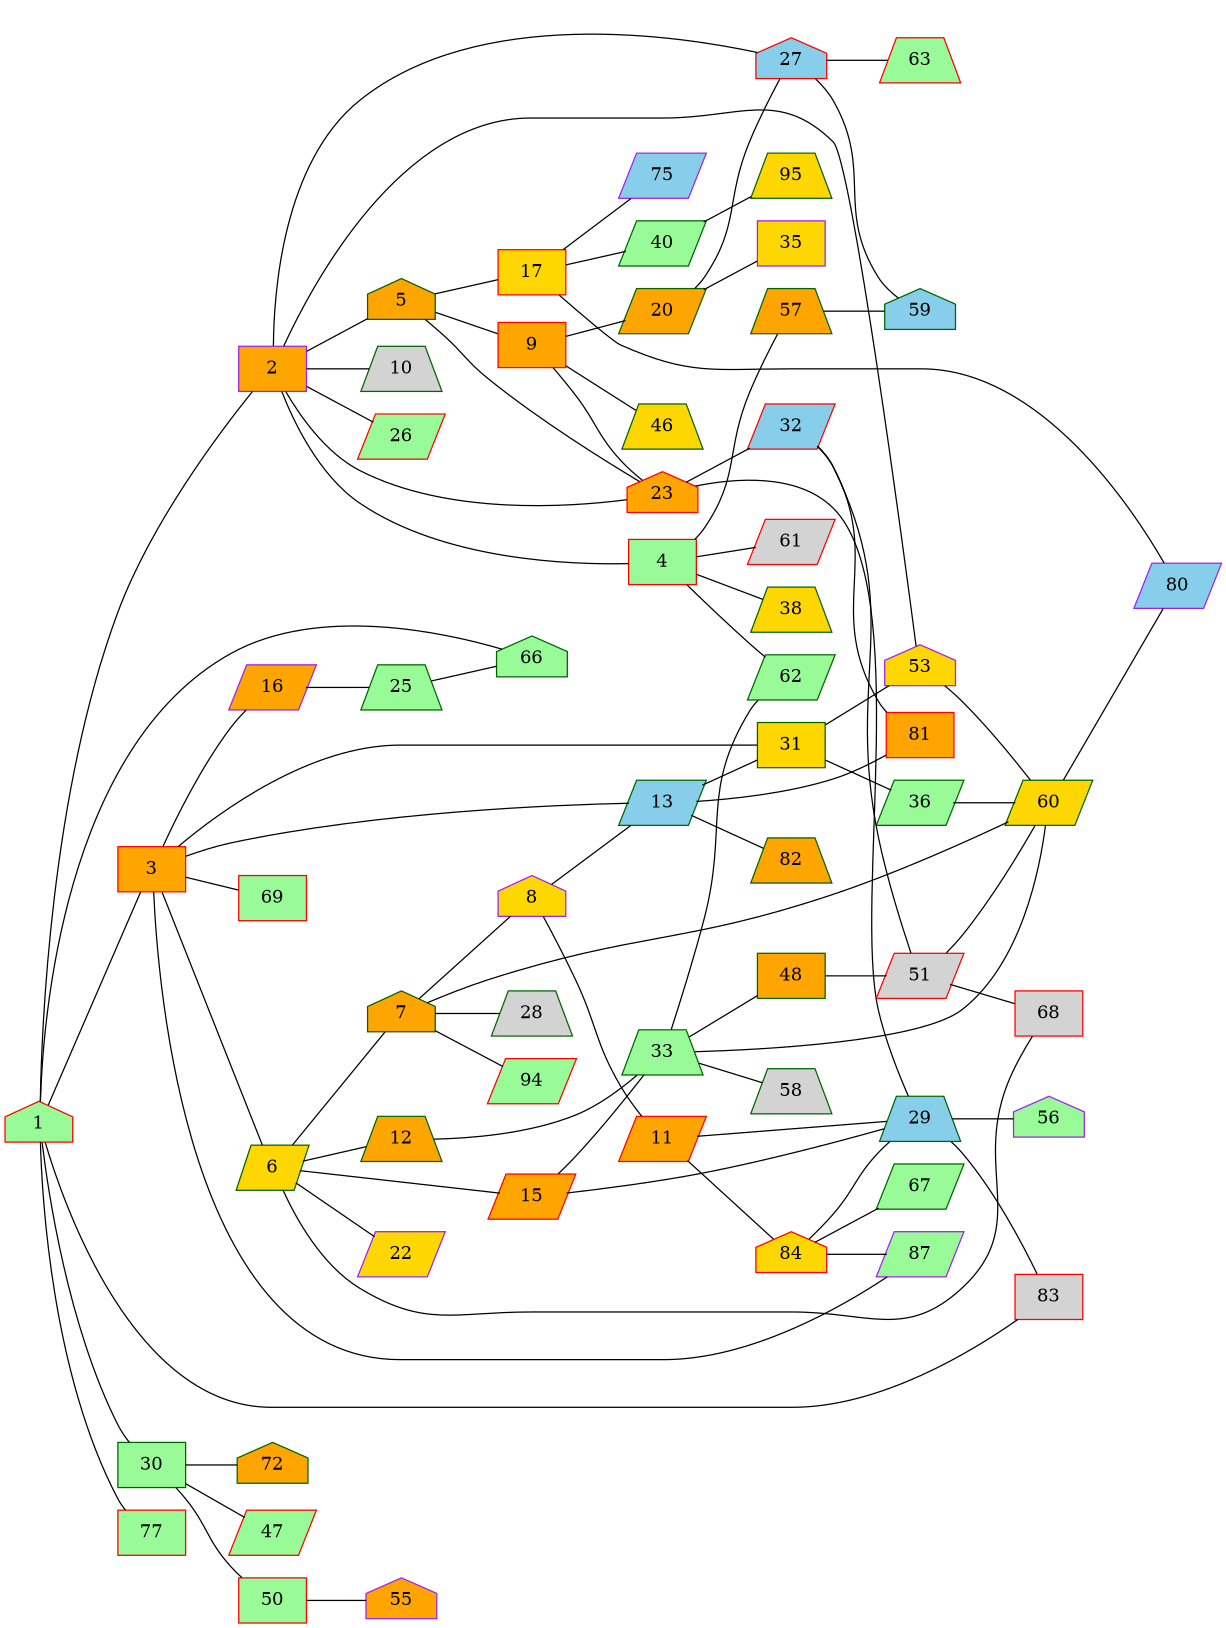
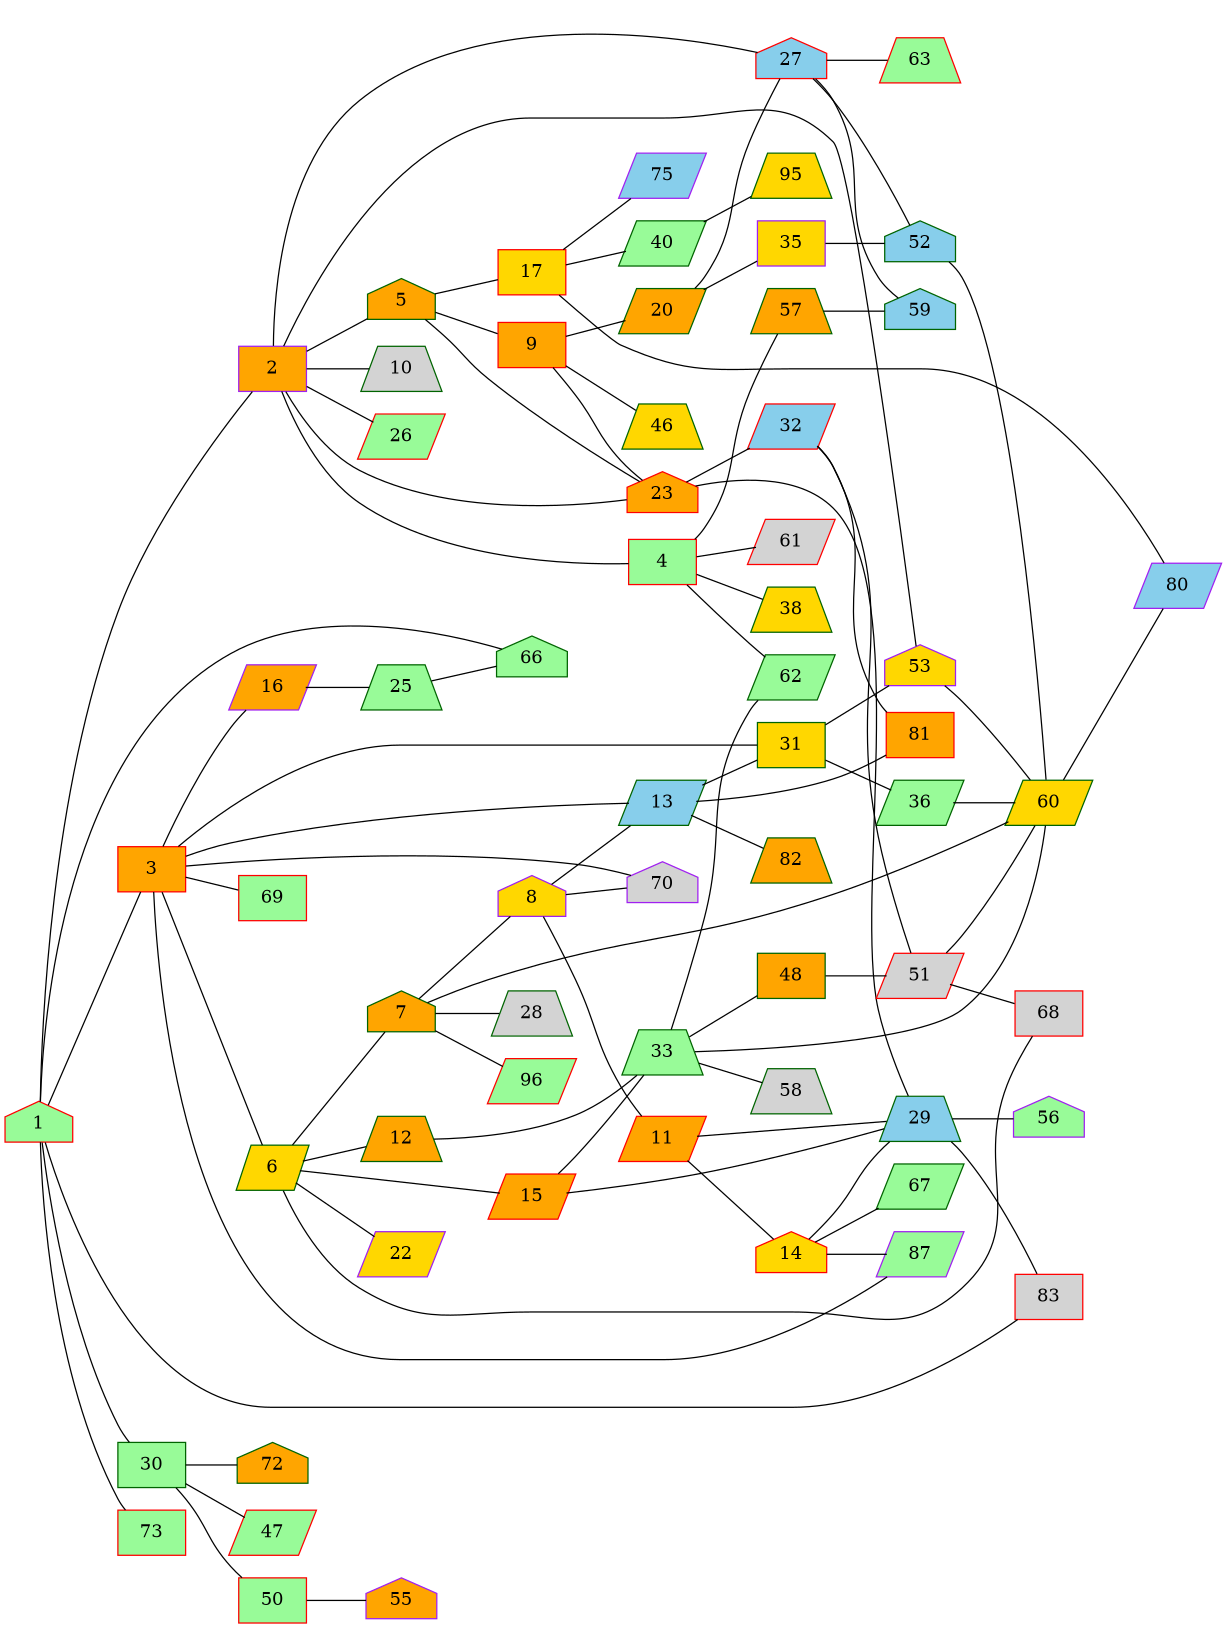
node "52": added
node "70": added
node "94": label "94" -> "96"
node "84": label "84" -> "14"
node "77": label "77" -> "73"
